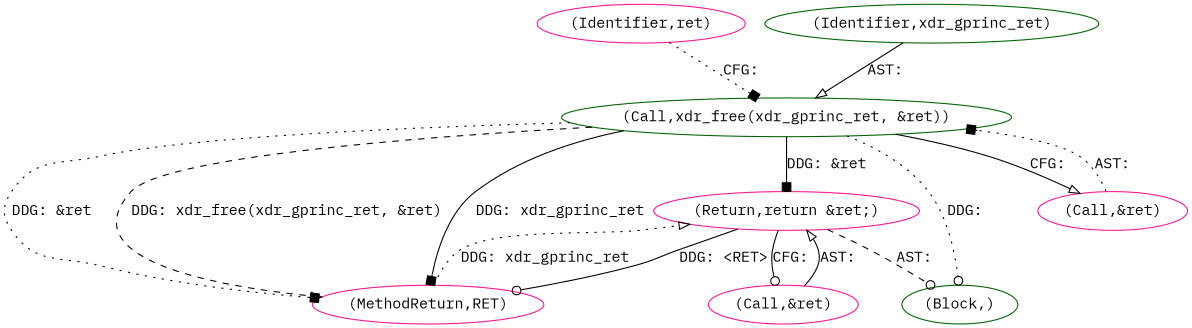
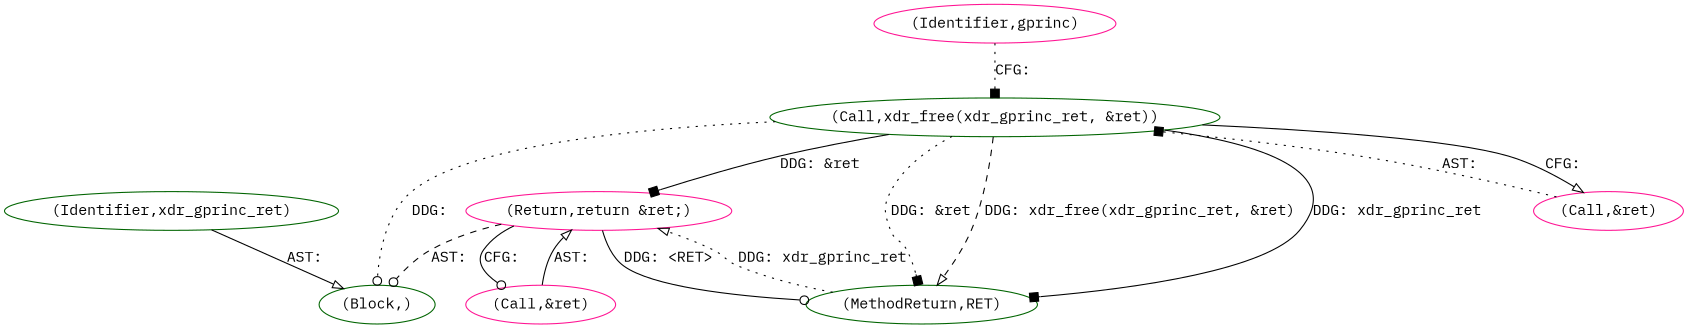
node "(Identifier,ret)": label "(Identifier,ret)" -> "(Identifier,gprinc)"
edge "(Identifier,xdr_gprinc_ret)" -> "(Call,xdr_free(xdr_gprinc_ret, &ret))": now "(Identifier,xdr_gprinc_ret)" -> "(Block,)"
node "(MethodReturn,RET)": color deeppink -> darkgreen
